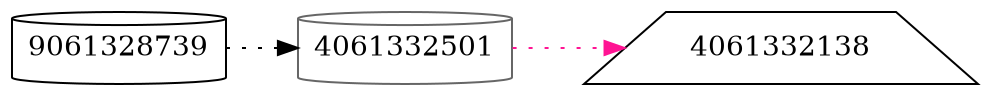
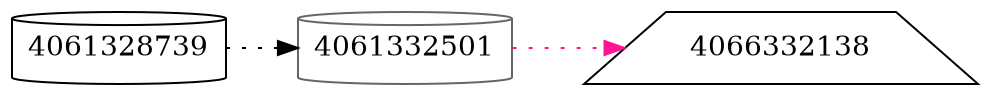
node "9061328739": label "9061328739" -> "4061328739"
node "4061332138": label "4061332138" -> "4066332138"
